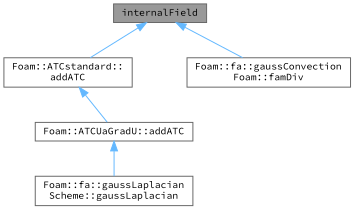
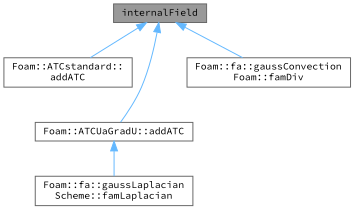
edge "Foam::ATCUaGradU::addATC" -> "Foam::ATCstandard:: addATC": now "Foam::ATCUaGradU::addATC" -> "internalField"
node "Foam::fa::gaussLaplacian Scheme::gaussLaplacian": label "Foam::fa::gaussLaplacian Scheme::gaussLaplacian" -> "Foam::fa::gaussLaplacian Scheme::famLaplacian"
